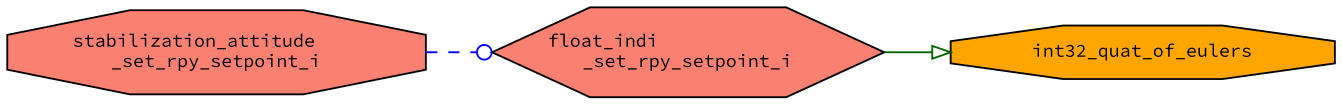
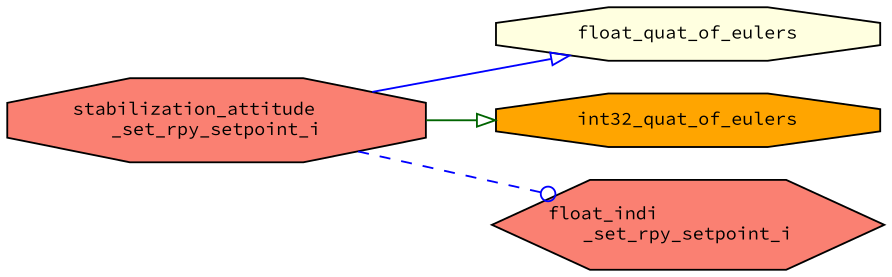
node "float_quat_of_eulers": added
edge "float_indi _set_rpy_setpoint_i" -> "int32_quat_of_eulers": now "stabilization_attitude _set_rpy_setpoint_i" -> "int32_quat_of_eulers"
